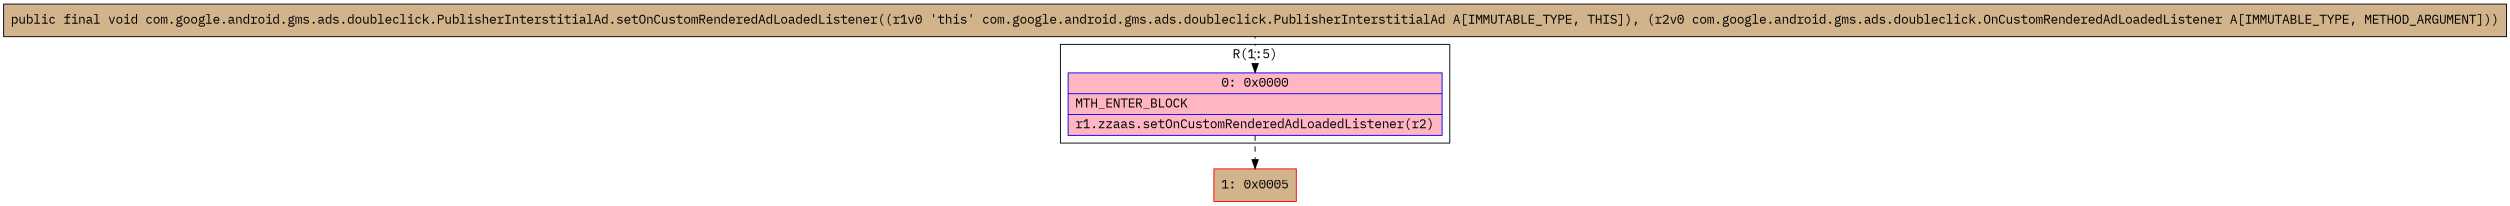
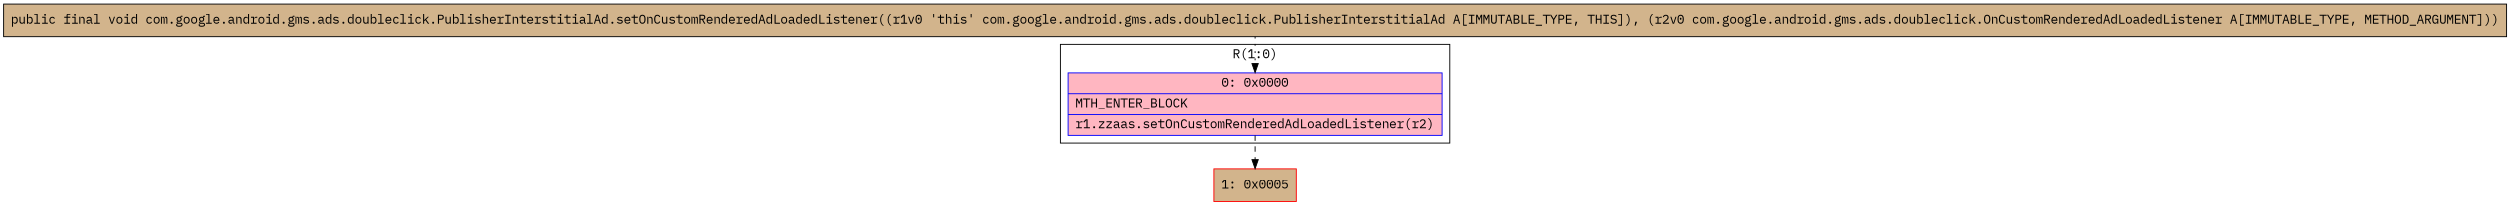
cluster "R(1:5)": label "R(1:5)" -> "R(1:0)"
